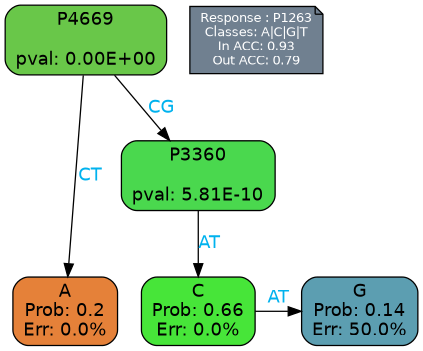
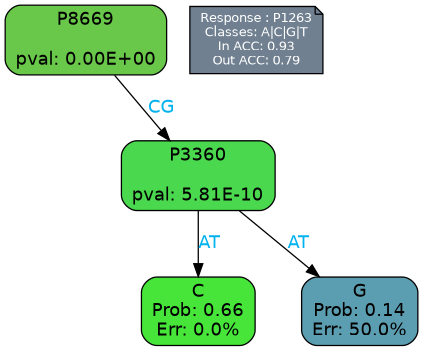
node "P4669 pval: 0.00E+00": label "P4669 pval: 0.00E+00" -> "P8669 pval: 0.00E+00"
node "A Prob: 0.2 Err: 0.0%": removed
edge "C Prob: 0.66 Err: 0.0%" -> "G Prob: 0.14 Err: 50.0%": now "P3360 pval: 5.81E-10" -> "G Prob: 0.14 Err: 50.0%"
